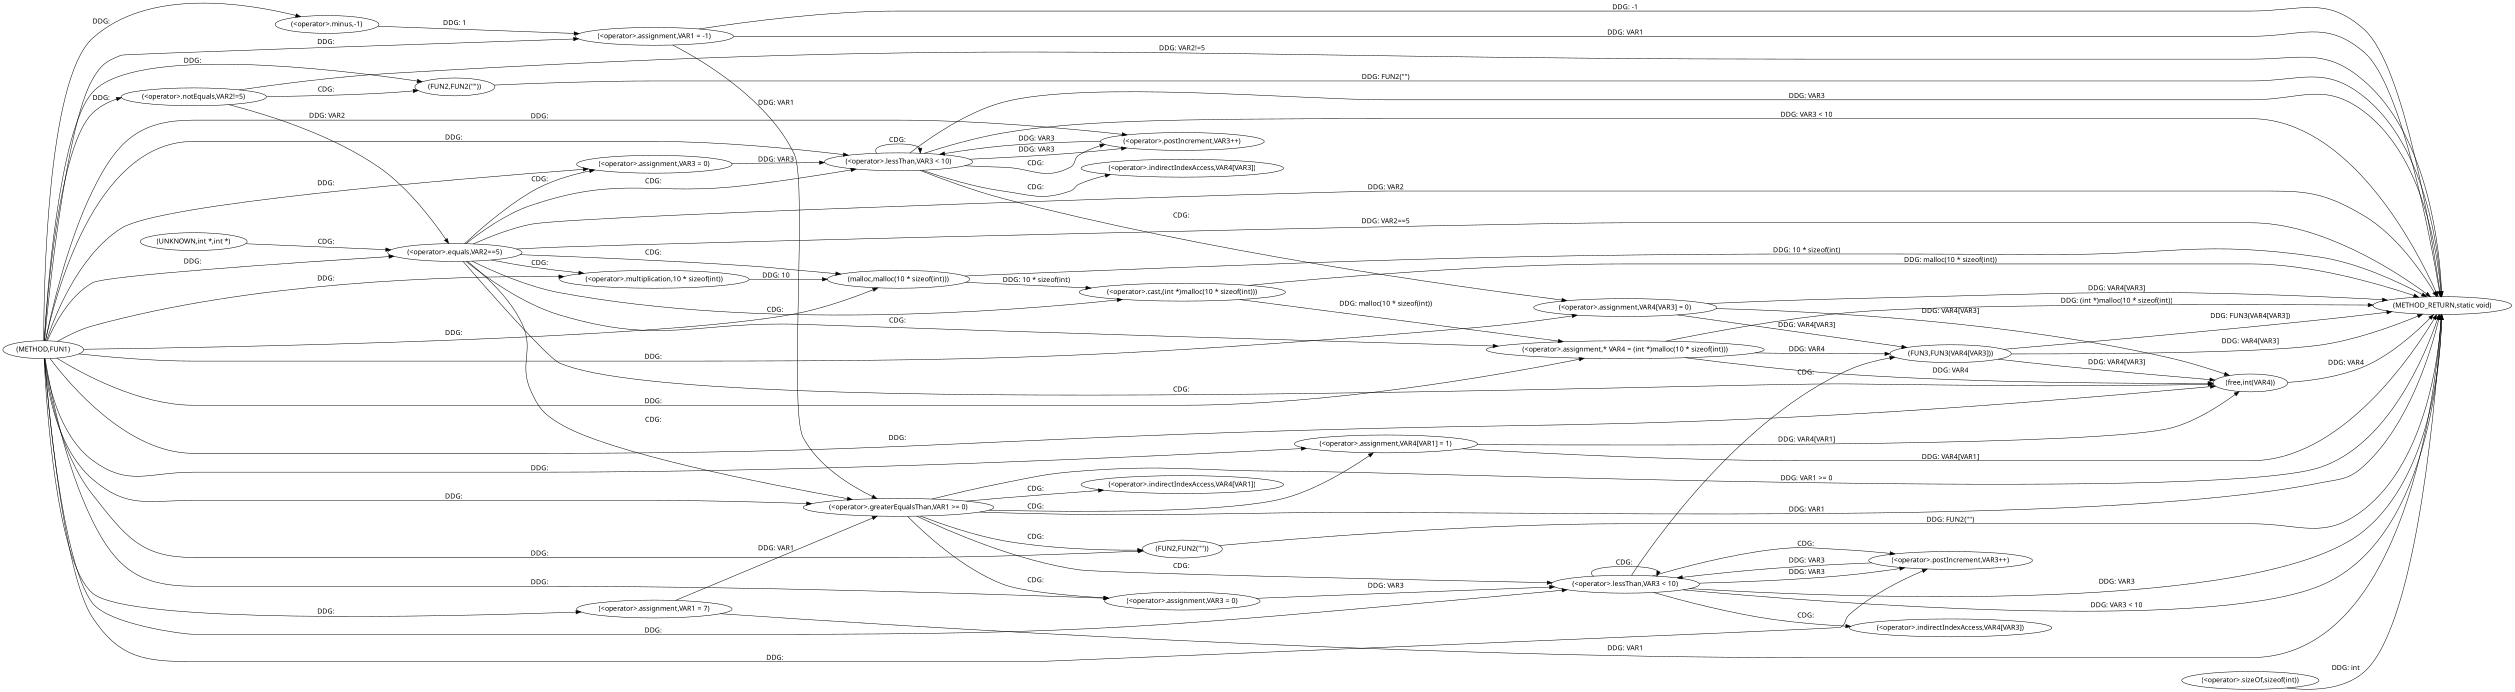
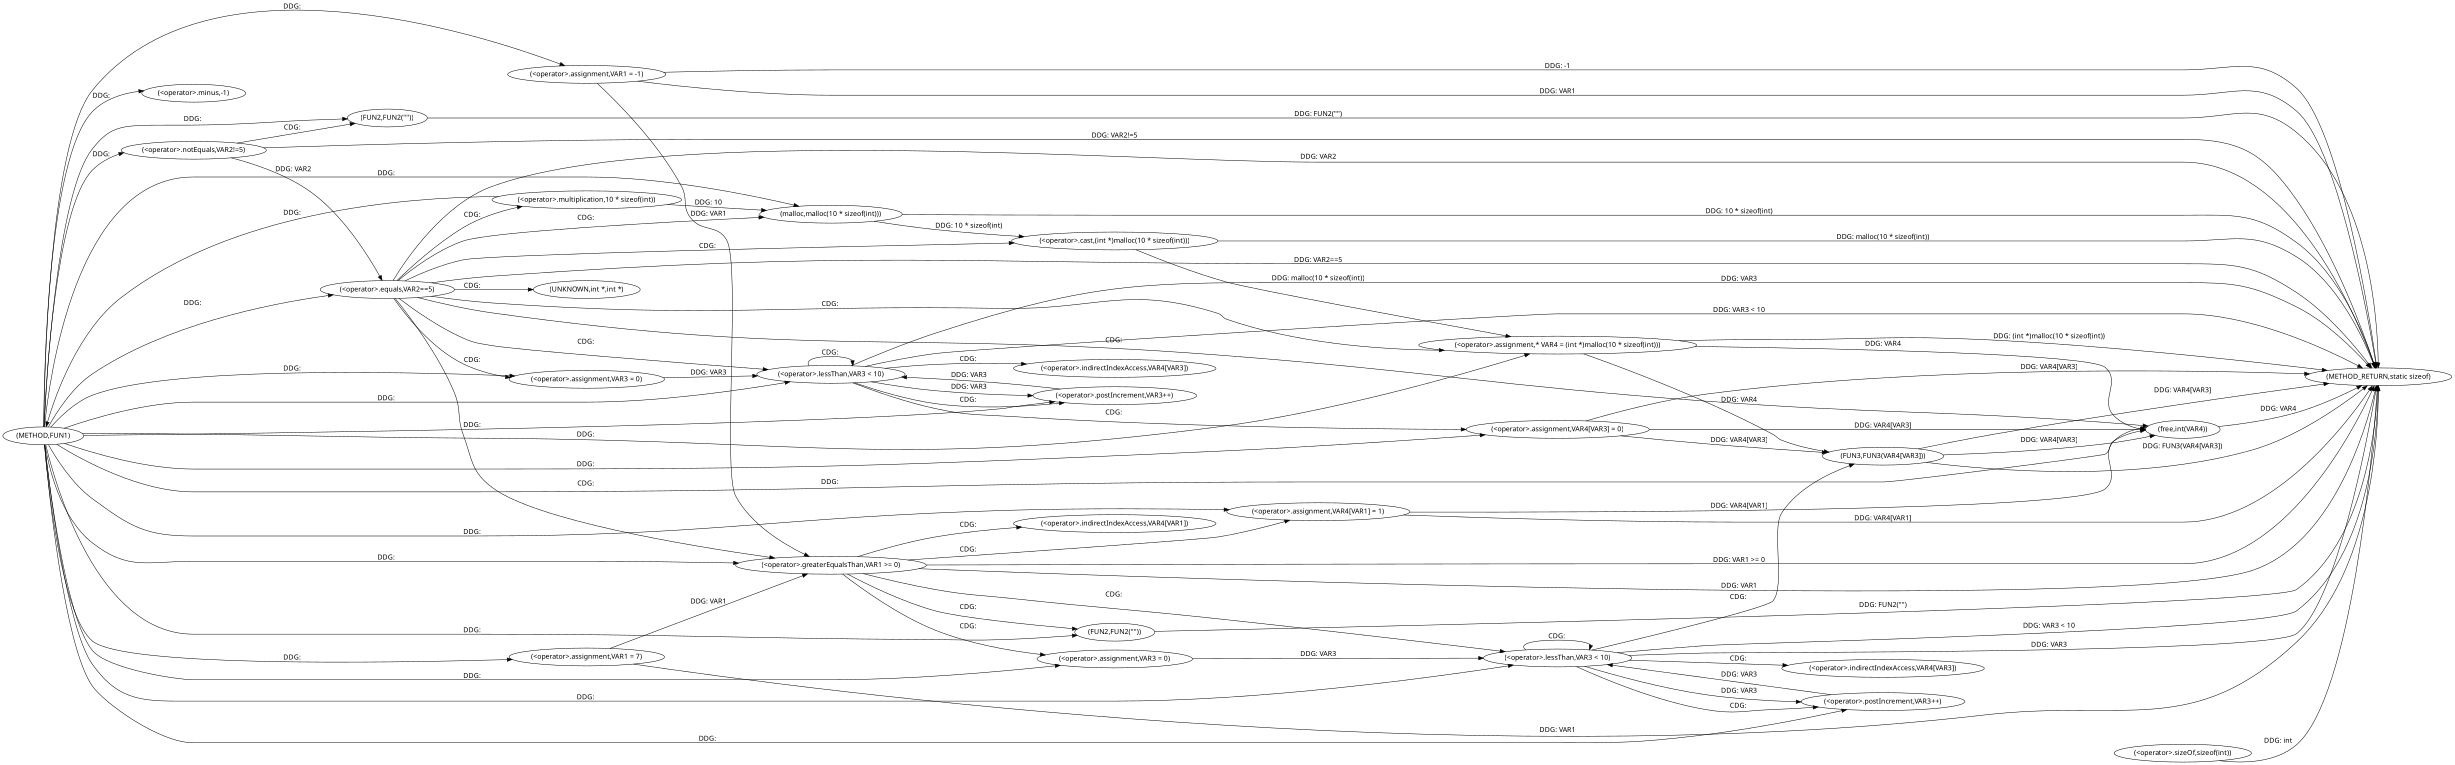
edge "(<operator>.minus,-1)" -> "(<operator>.assignment,VAR1 = -1)": removed, label "DDG: 1"
edge "(UNKNOWN,int *,int *)" -> "(<operator>.equals,VAR2==5)": reversed
edge "(METHOD,FUN1)" -> "(<operator>.multiplication,10 * sizeof(int))": reversed
node "(METHOD_RETURN,static void)": label "(METHOD_RETURN,static void)" -> "(METHOD_RETURN,static sizeof)"
